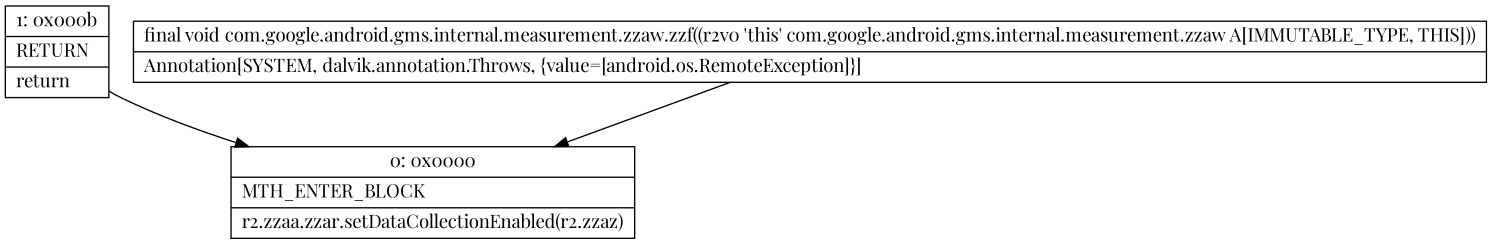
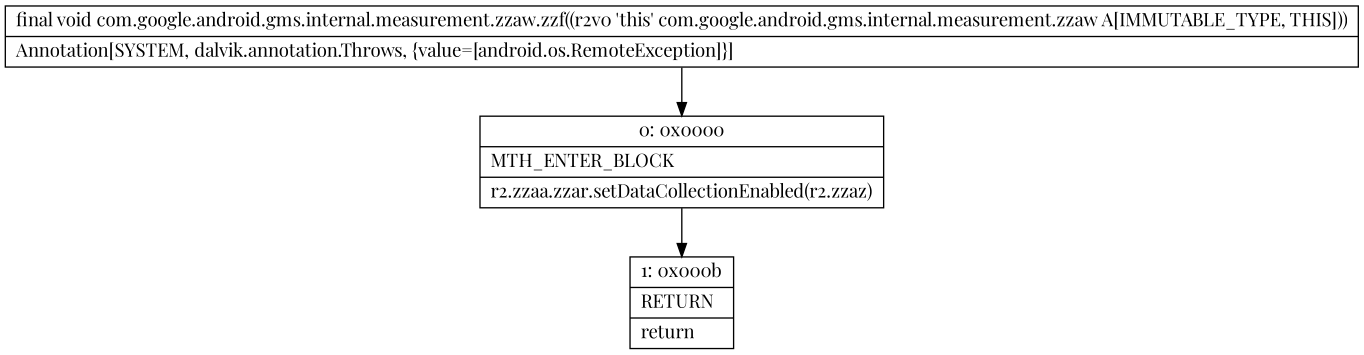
edge "1: 0x000b" -> "0: 0x0000": reversed
